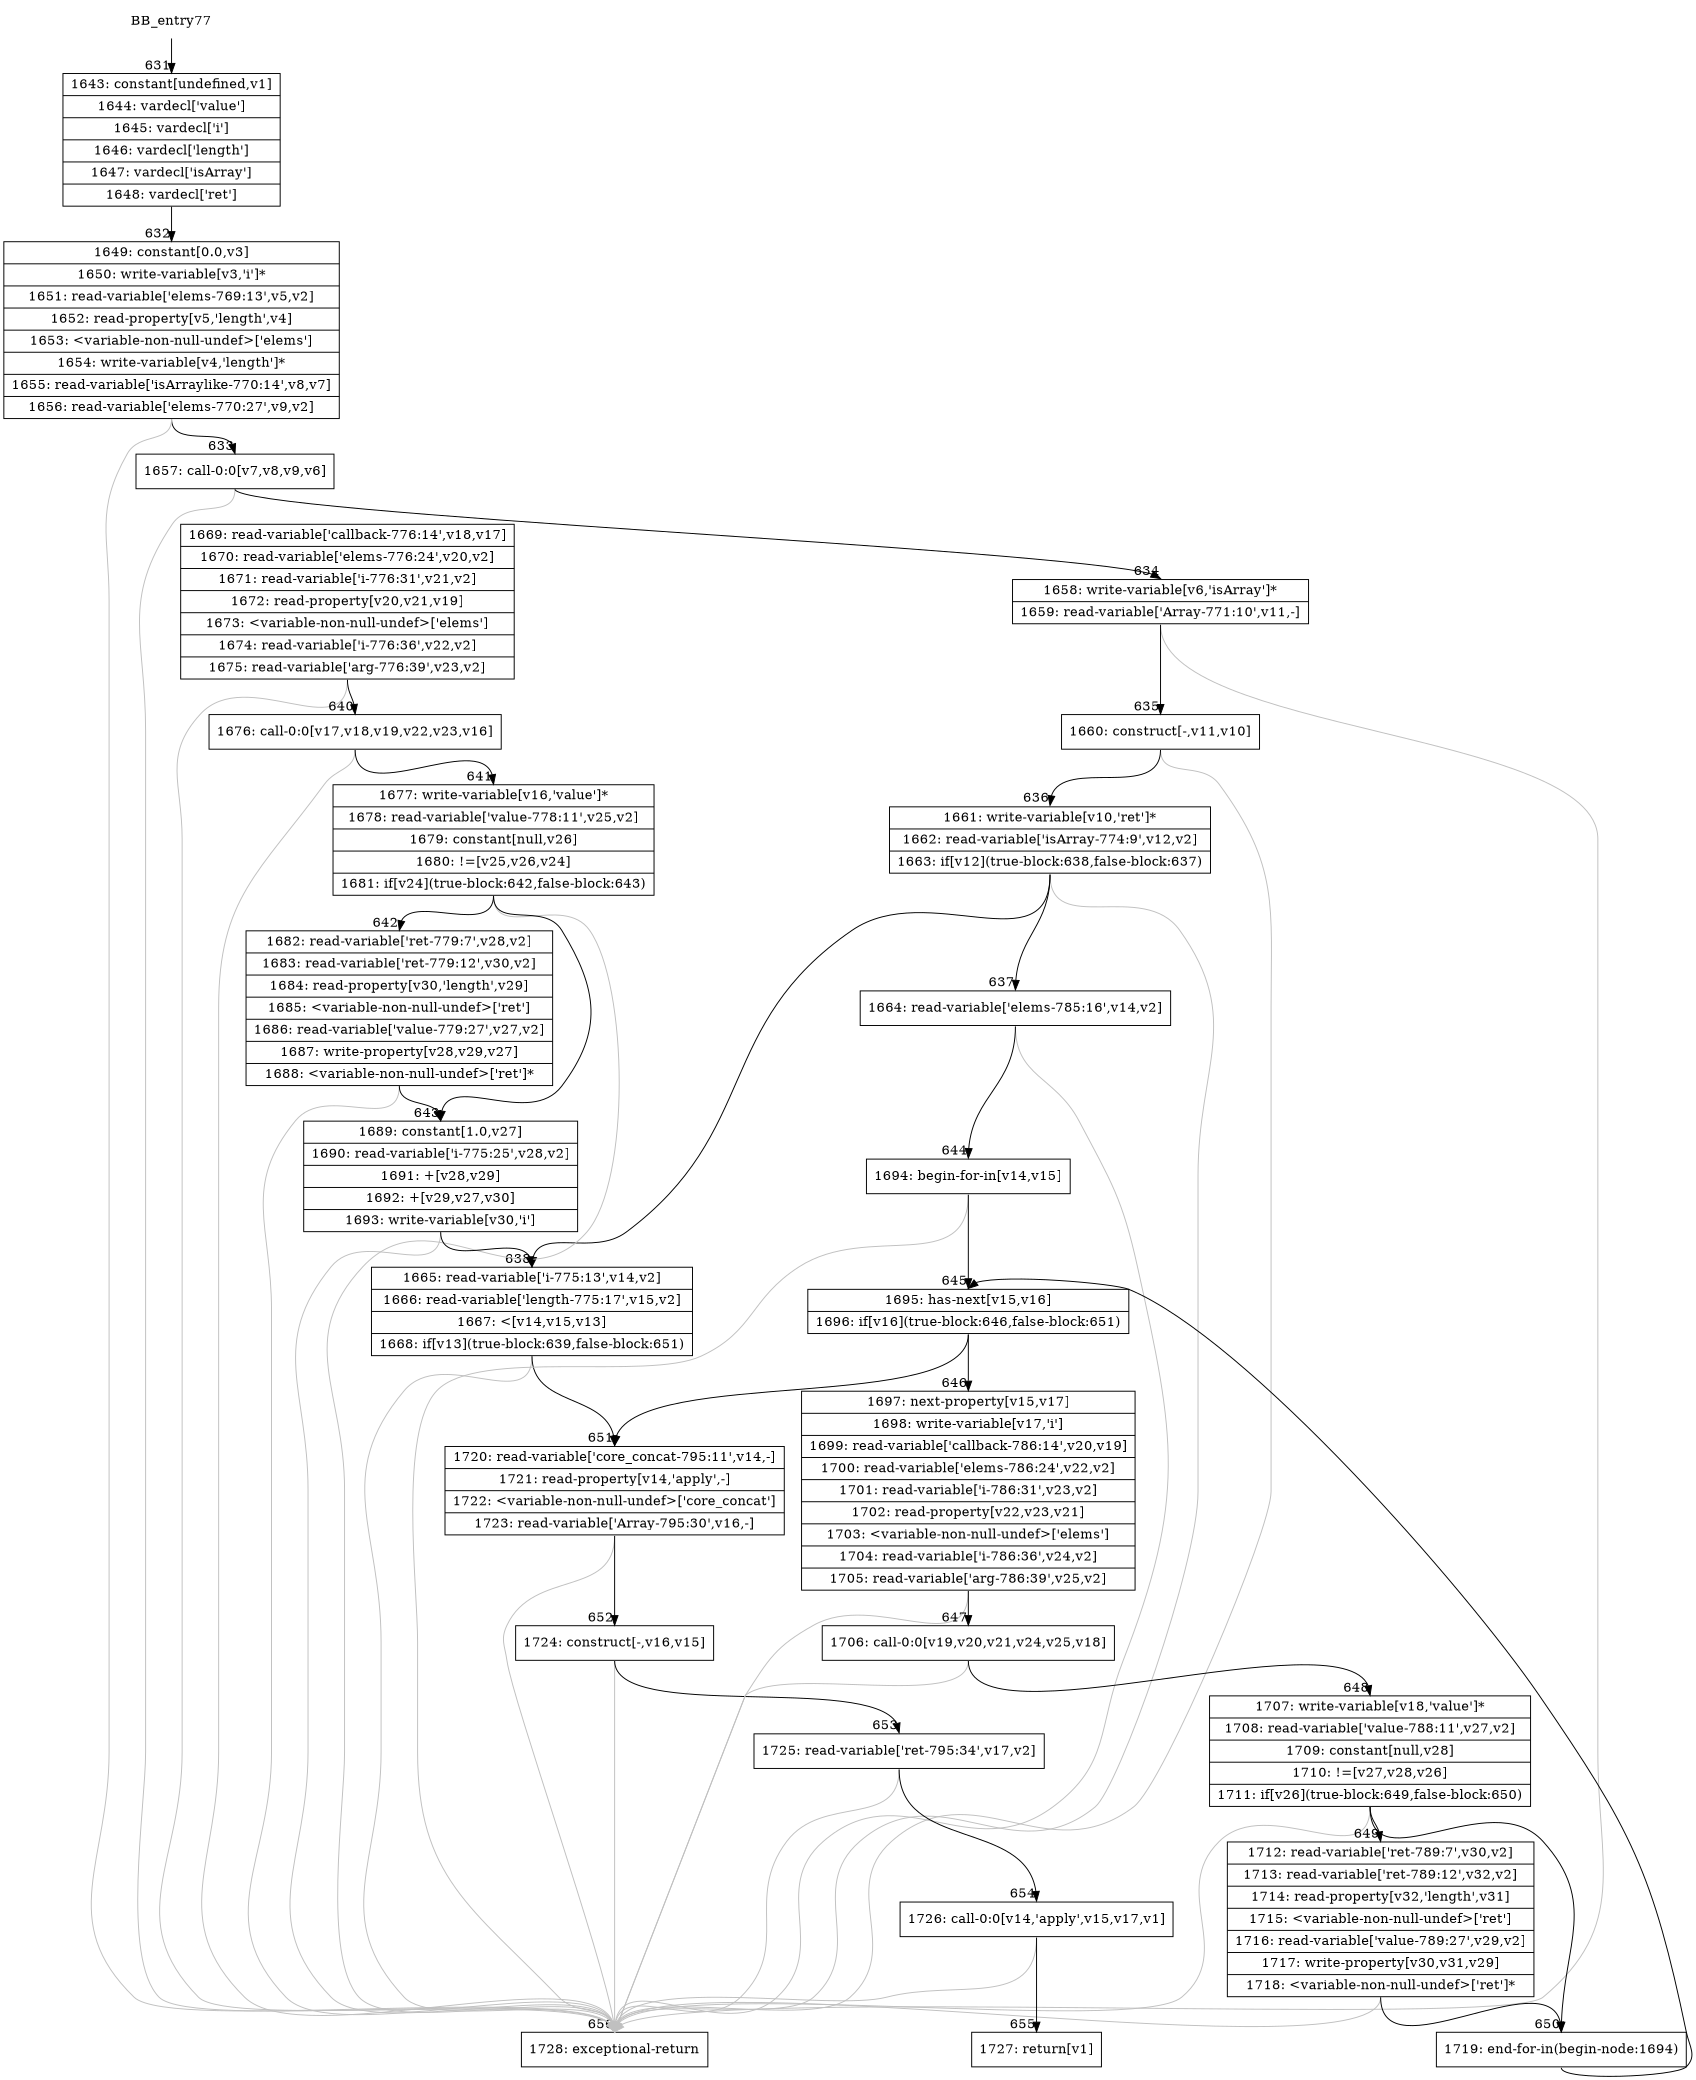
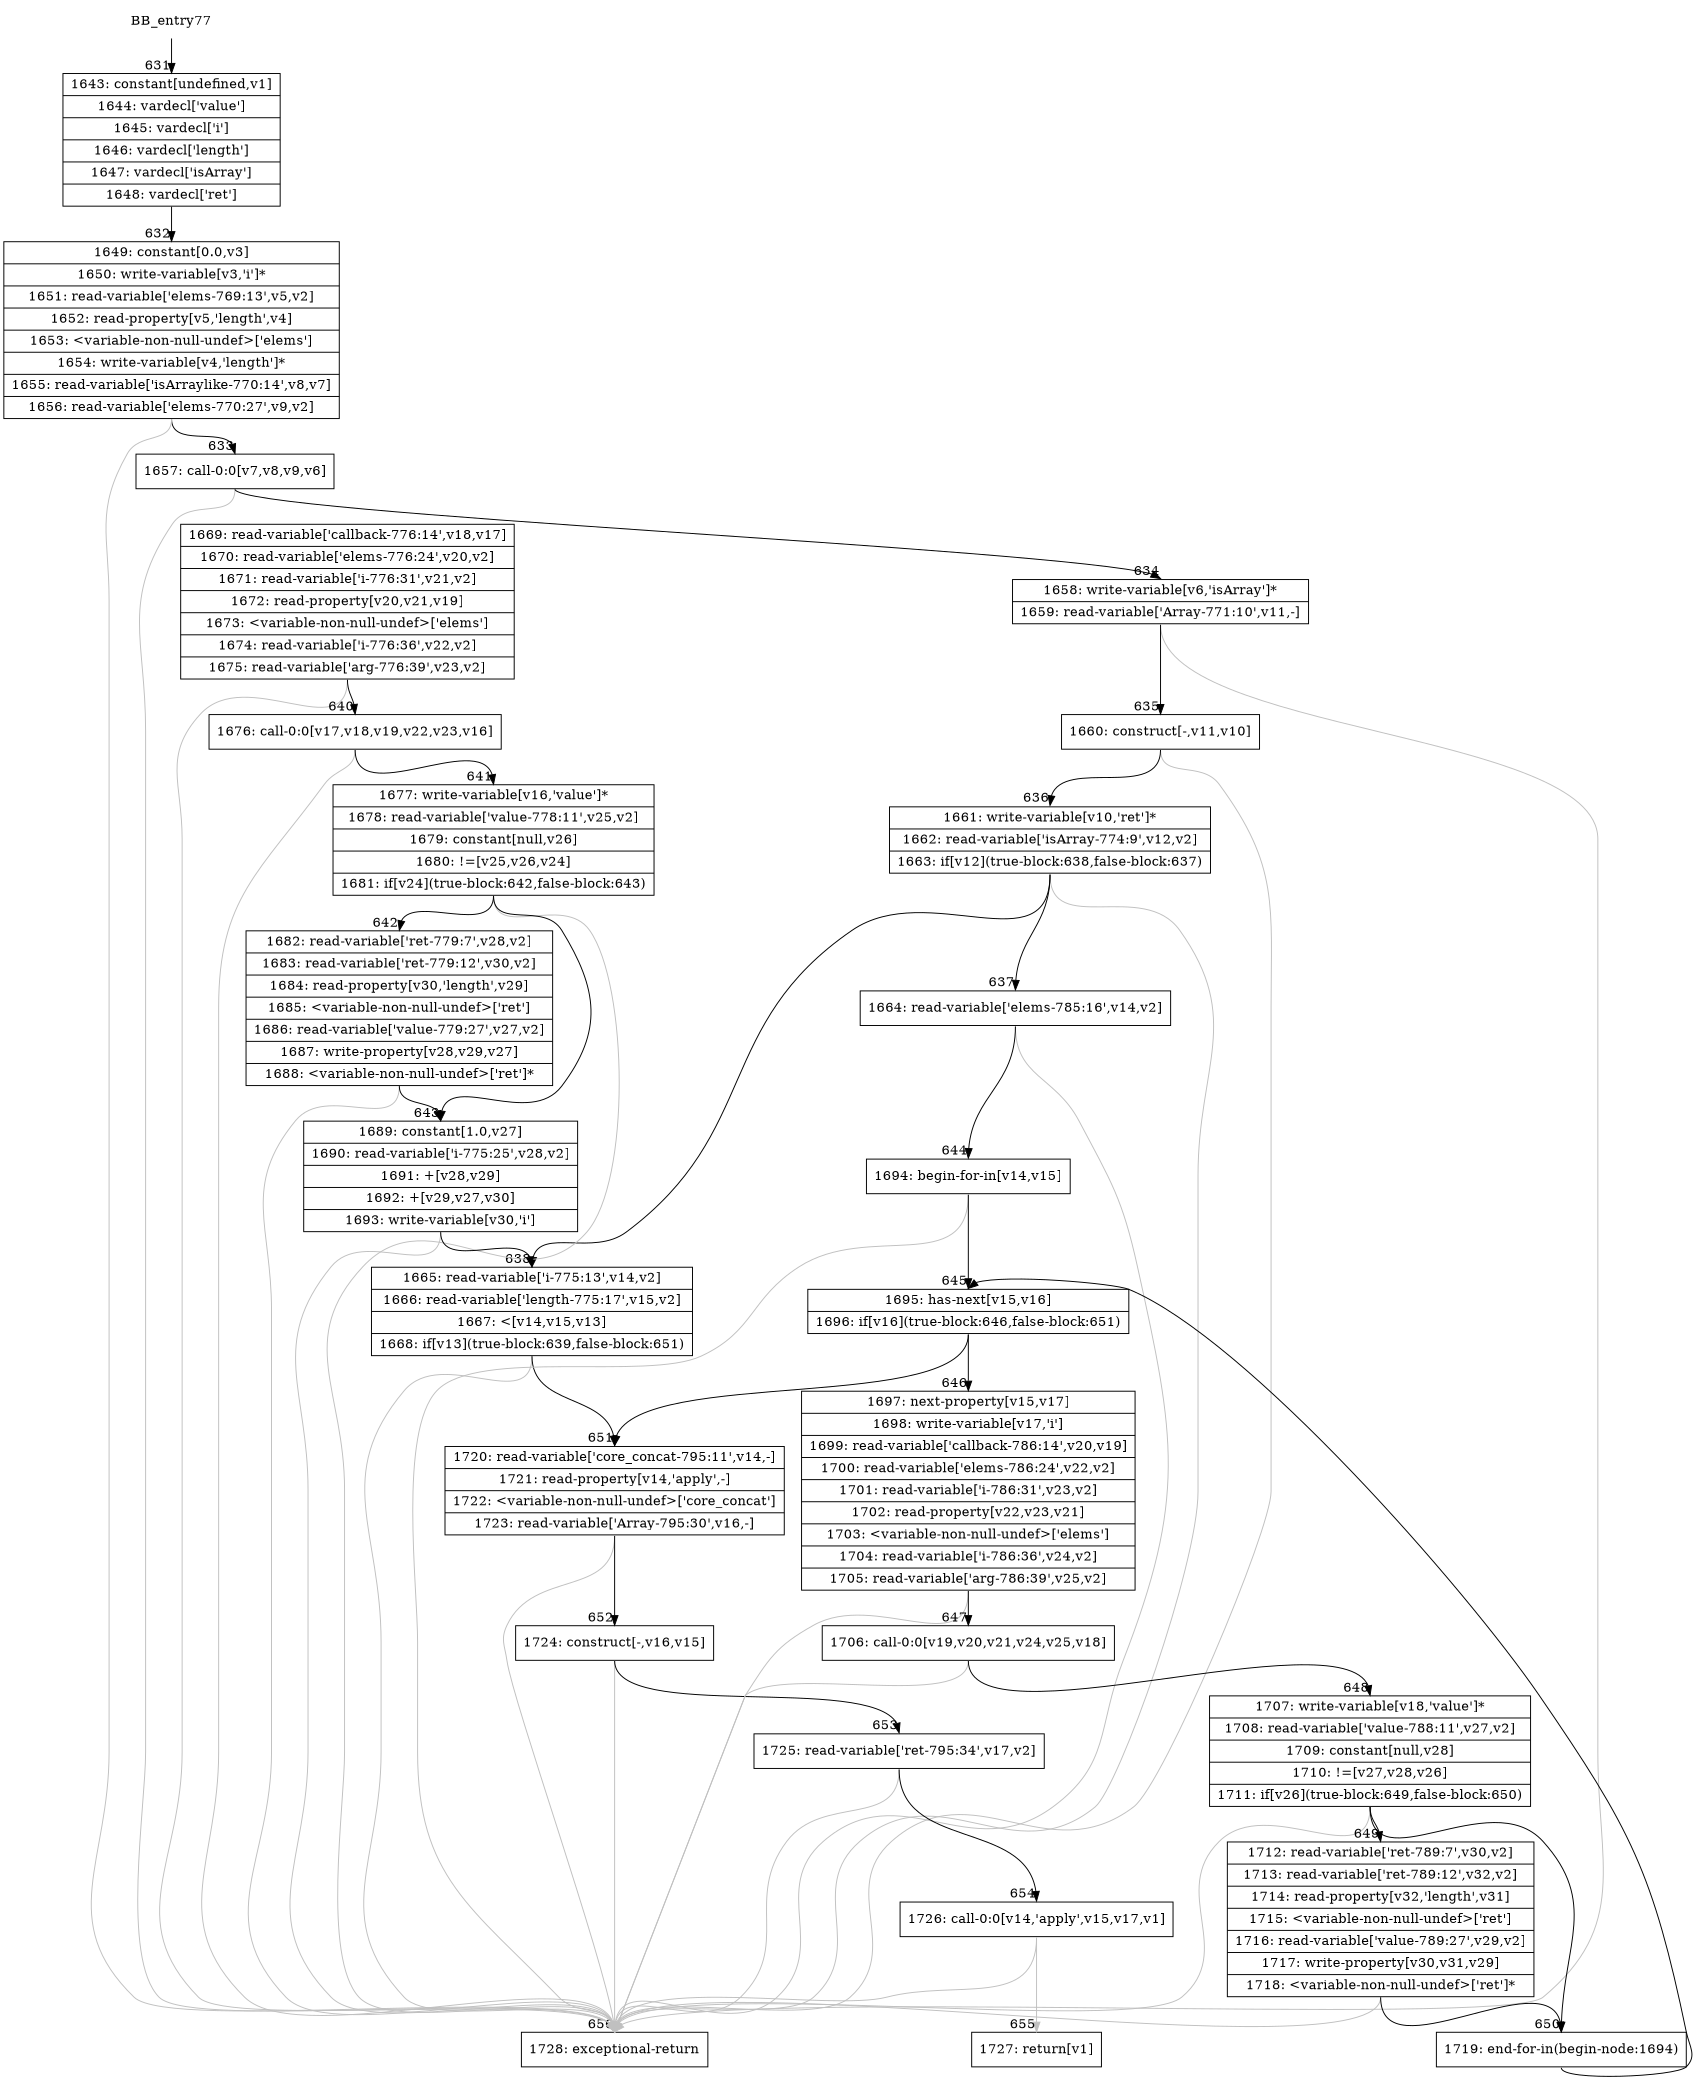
edge "1726: call-0:0[v14,'apply',v15,v17,v1]" -> "1727: return[v1]": color black -> gray
